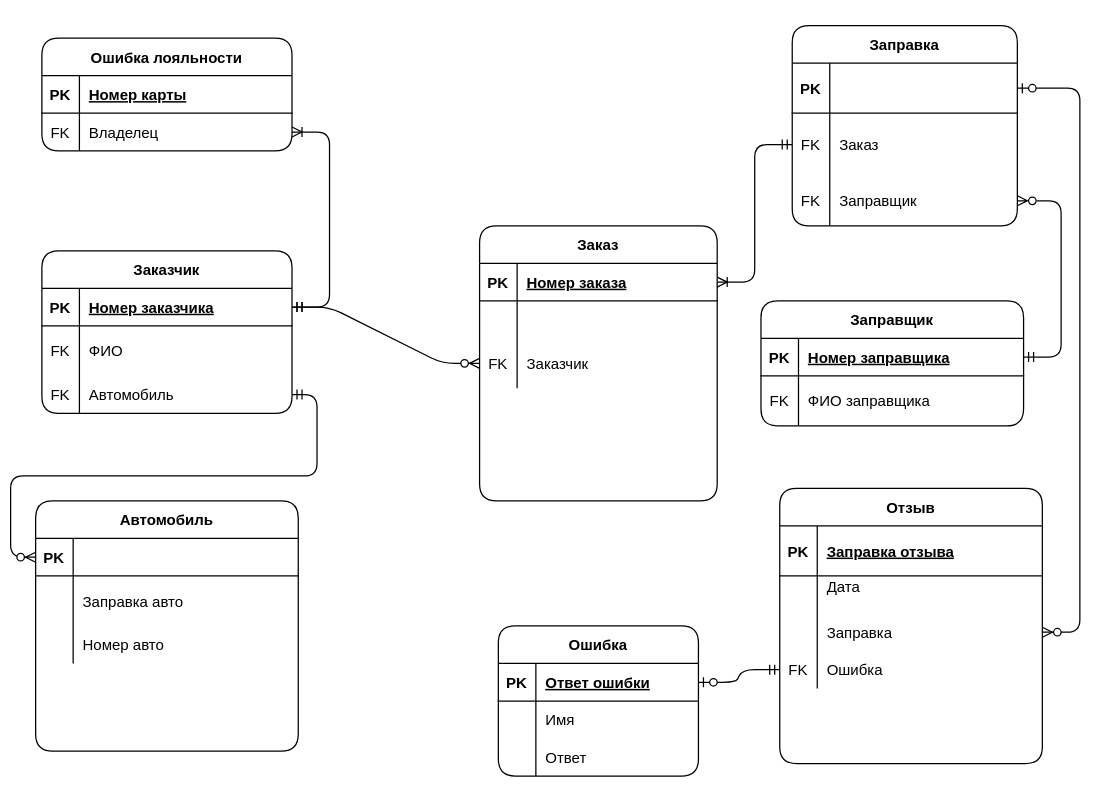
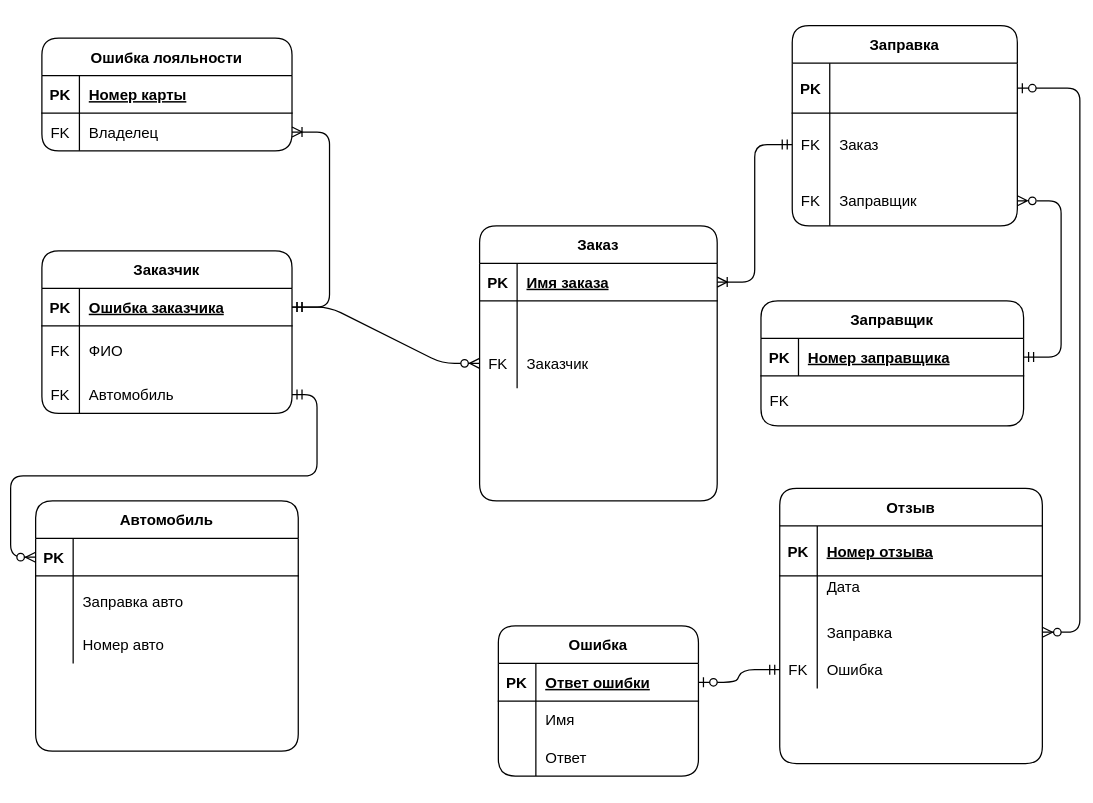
node "Номер заказа": label "Номер заказа" -> "Имя заказа"
node "Номер заказчика": label "Номер заказчика" -> "Ошибка заказчика"
node "ФИО заправщика": removed
node "Заправка отзыва": label "Заправка отзыва" -> "Номер отзыва"
